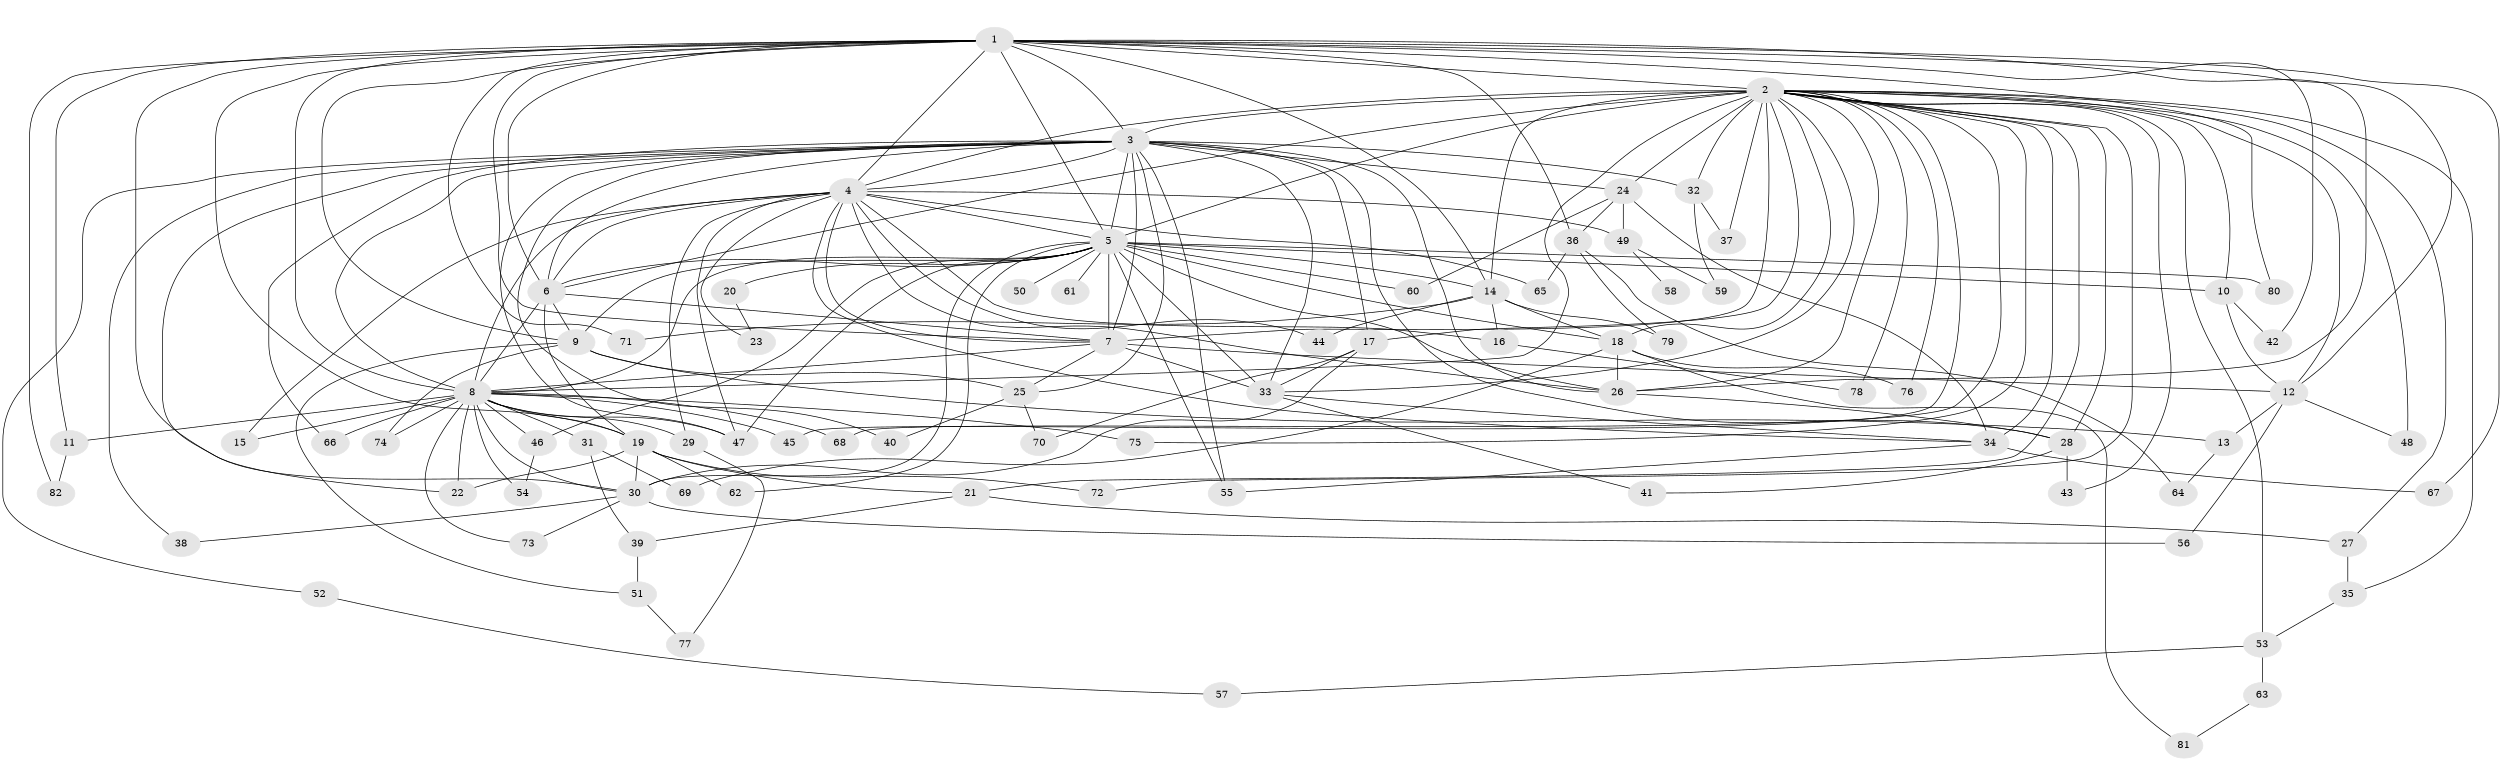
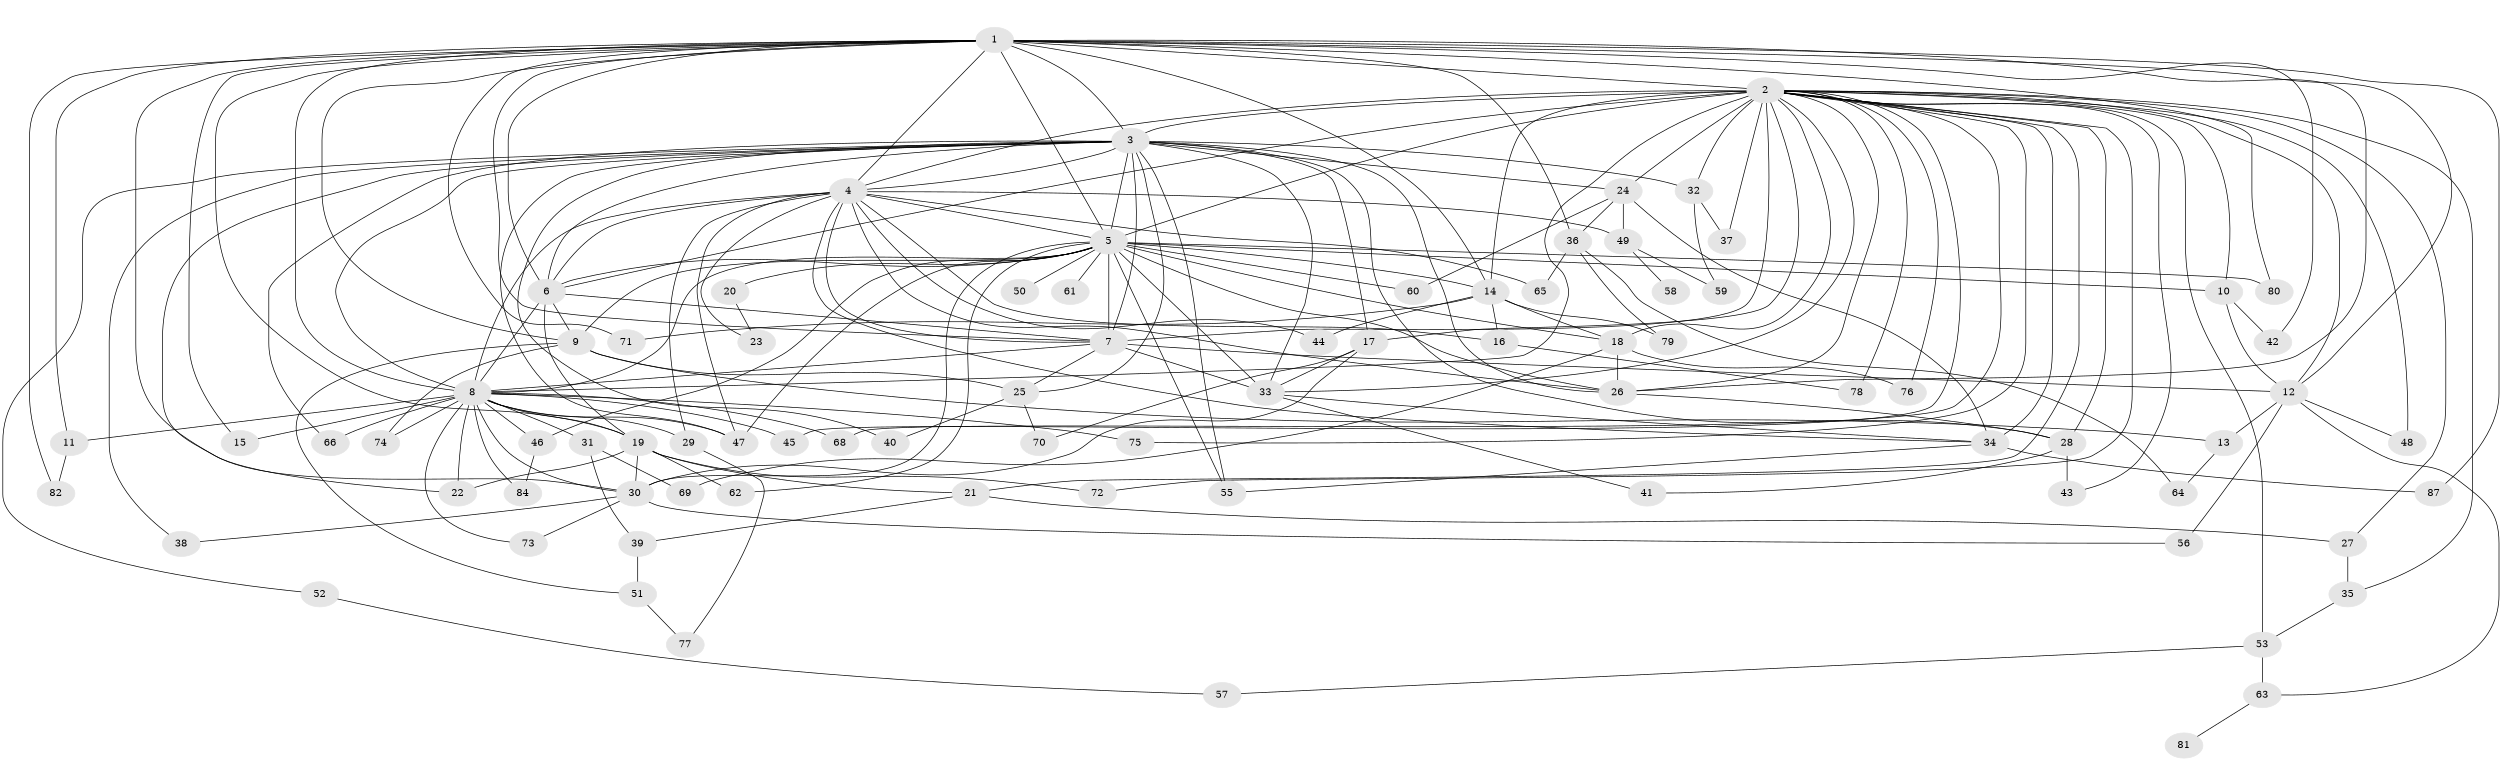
edge "4" -- "15": now "1" -- "15"
edge "18" -- "81": removed
node "54": label "54" -> "84"
node "67": label "67" -> "87"
edge "12" -- "63": added
